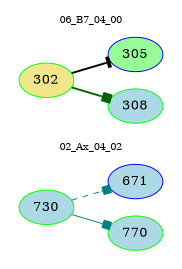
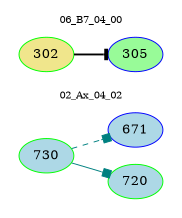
node "308": removed
node "770": label "770" -> "720"
